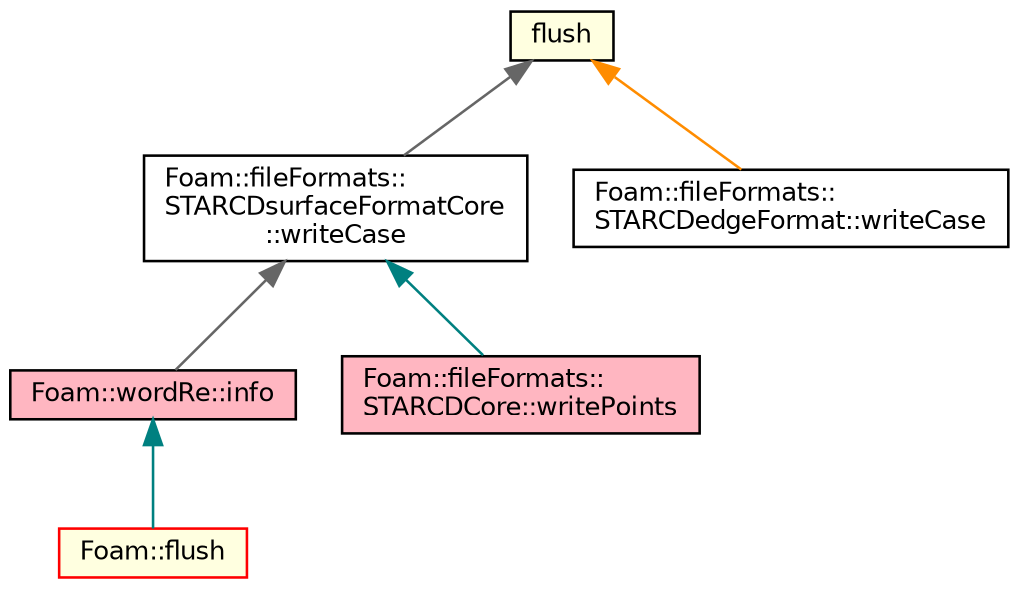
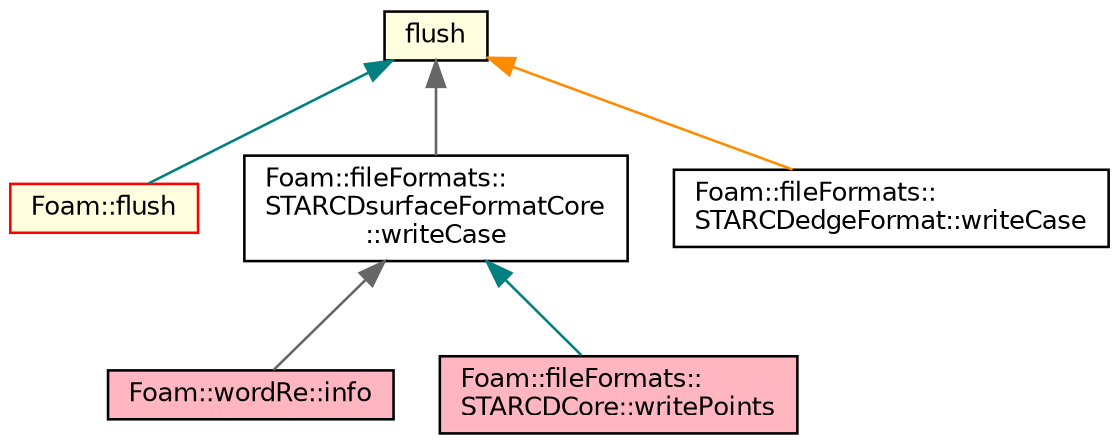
edge "Foam::flush" -> "Foam::wordRe::info": now "Foam::flush" -> "flush"
